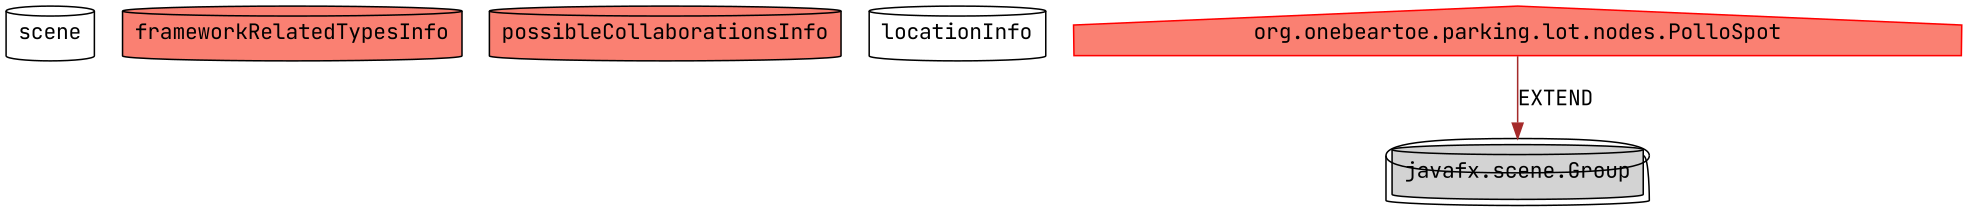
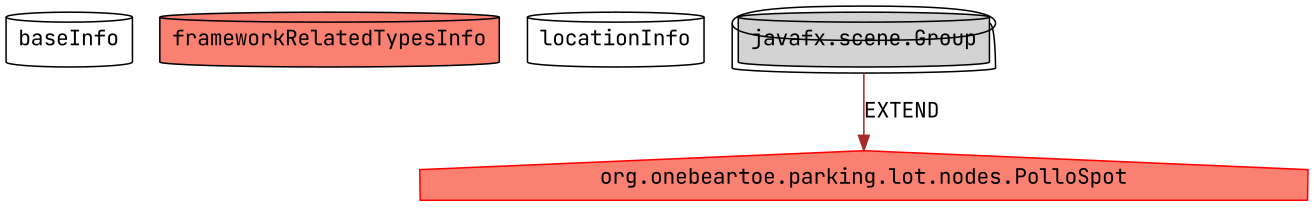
node "scene": label "scene" -> "baseInfo"
node "possibleCollaborationsInfo": removed
edge "org.onebeartoe.parking.lot.nodes.PolloSpot" -> "javafx.scene.Group": reversed
